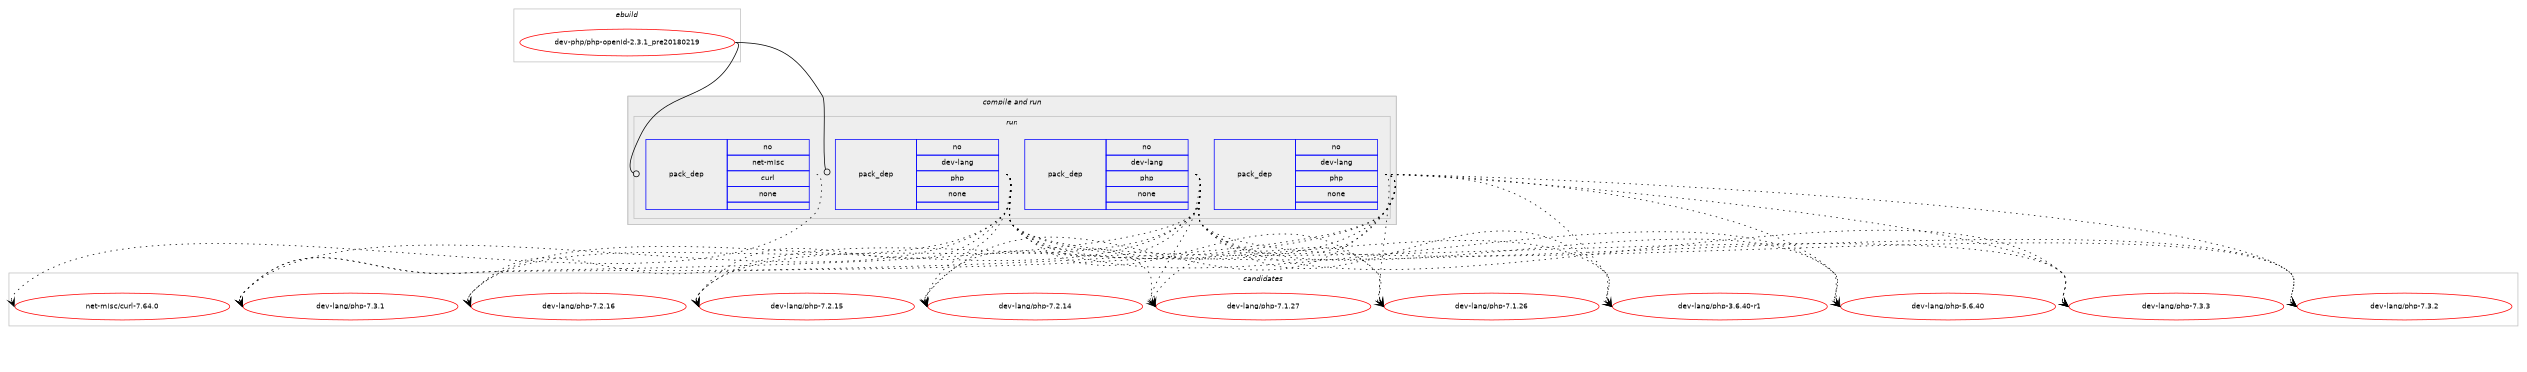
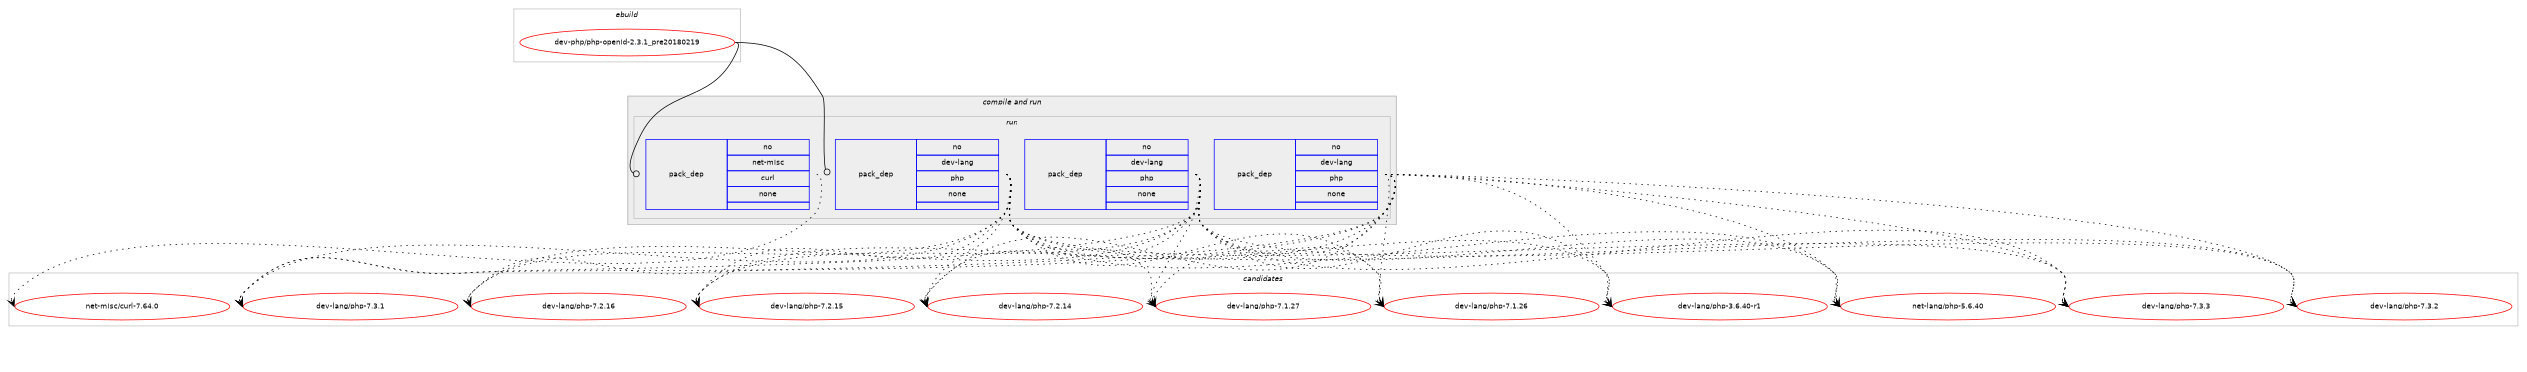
node "dev-lang/php-5.6.40": label "dev-lang/php-5.6.40" -> "net-lang/php-5.6.40"
